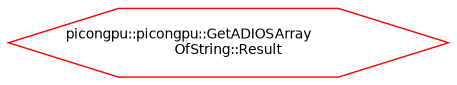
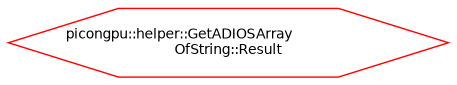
node "picongpu::picongpu::GetADIOSArray OfString::Result": label "picongpu::picongpu::GetADIOSArray OfString::Result" -> "picongpu::helper::GetADIOSArray OfString::Result"
